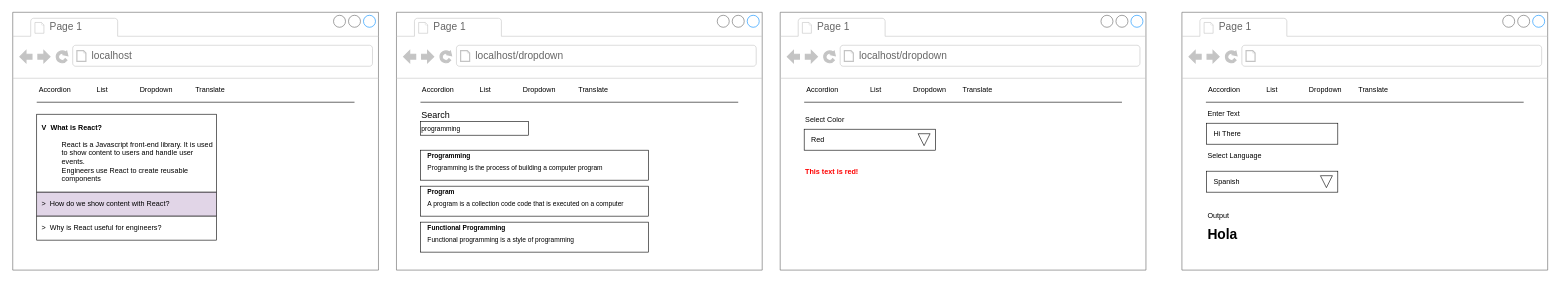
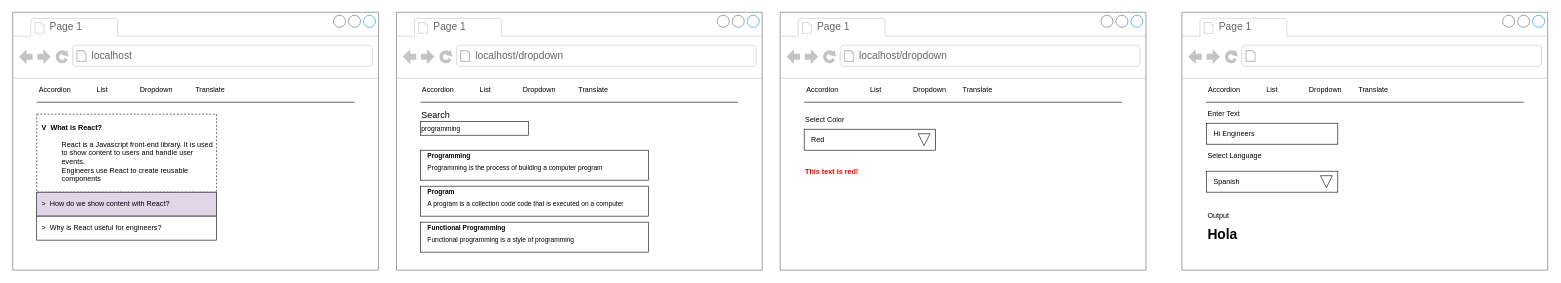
node "Hi There": label "Hi There" -> "Hi Engineers"
node "V What is React? React is a Javascript front-end library. It is used to show content to users and handle user events. Engineers use React to create reusable components": style solid -> dashed
